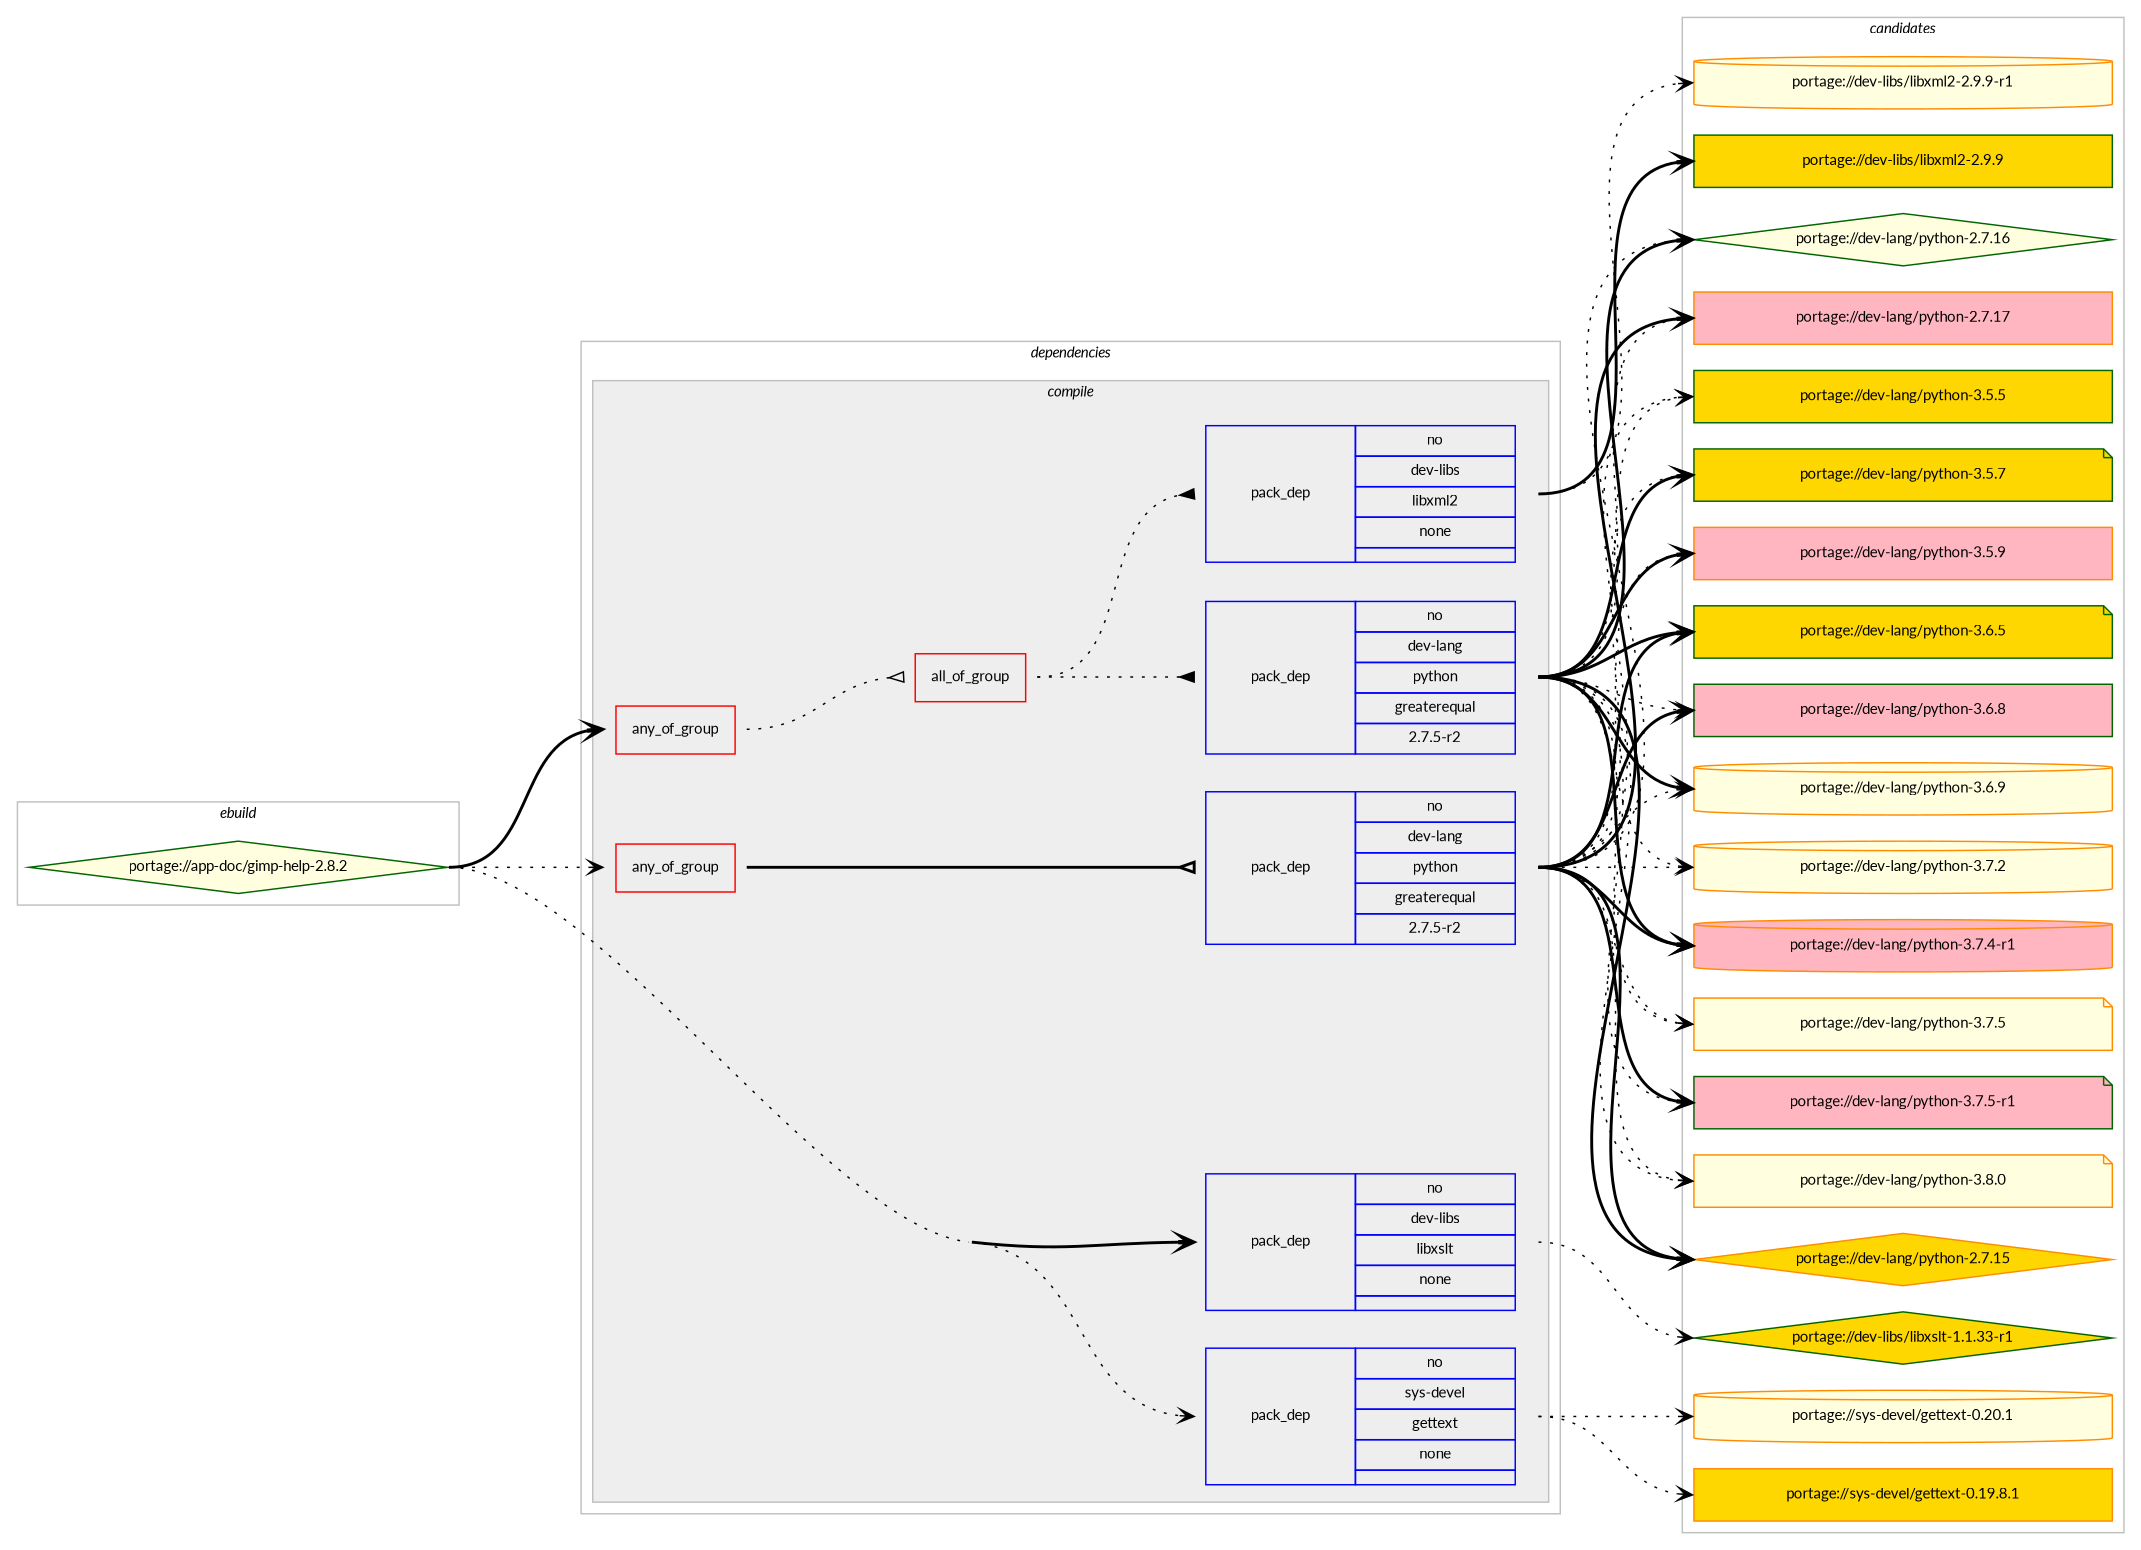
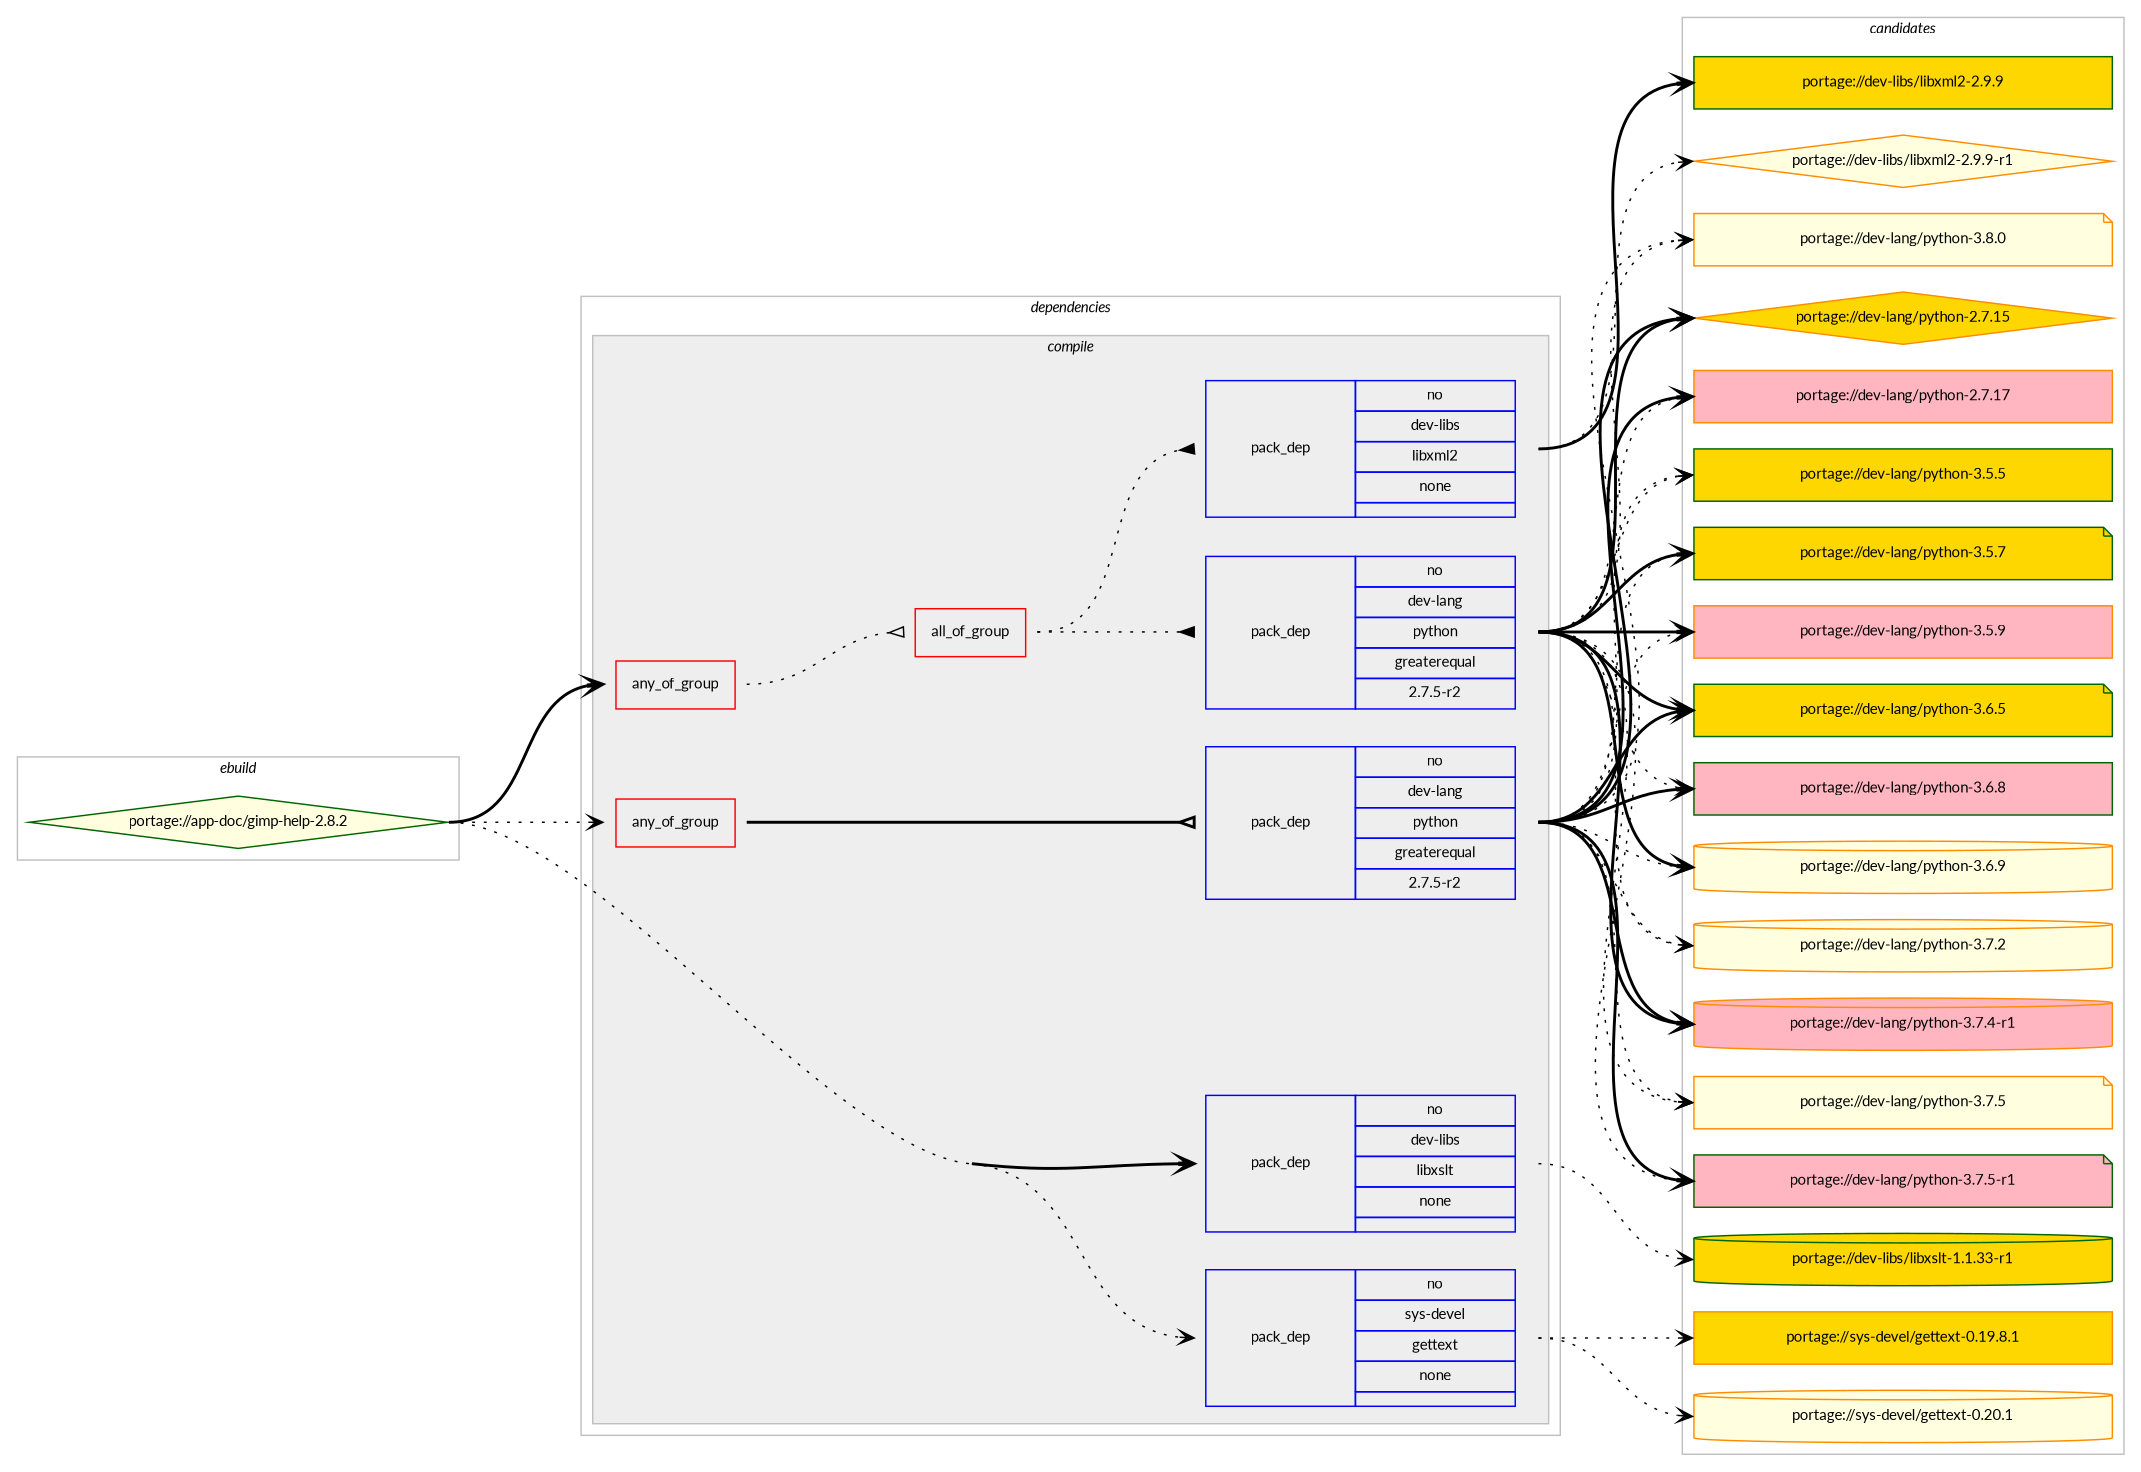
node "portage://dev-libs/libxml2-2.9.9-r1": shape cylinder -> diamond
node "portage://dev-lang/python-2.7.16": removed
node "portage://dev-libs/libxslt-1.1.33-r1": shape diamond -> cylinder
